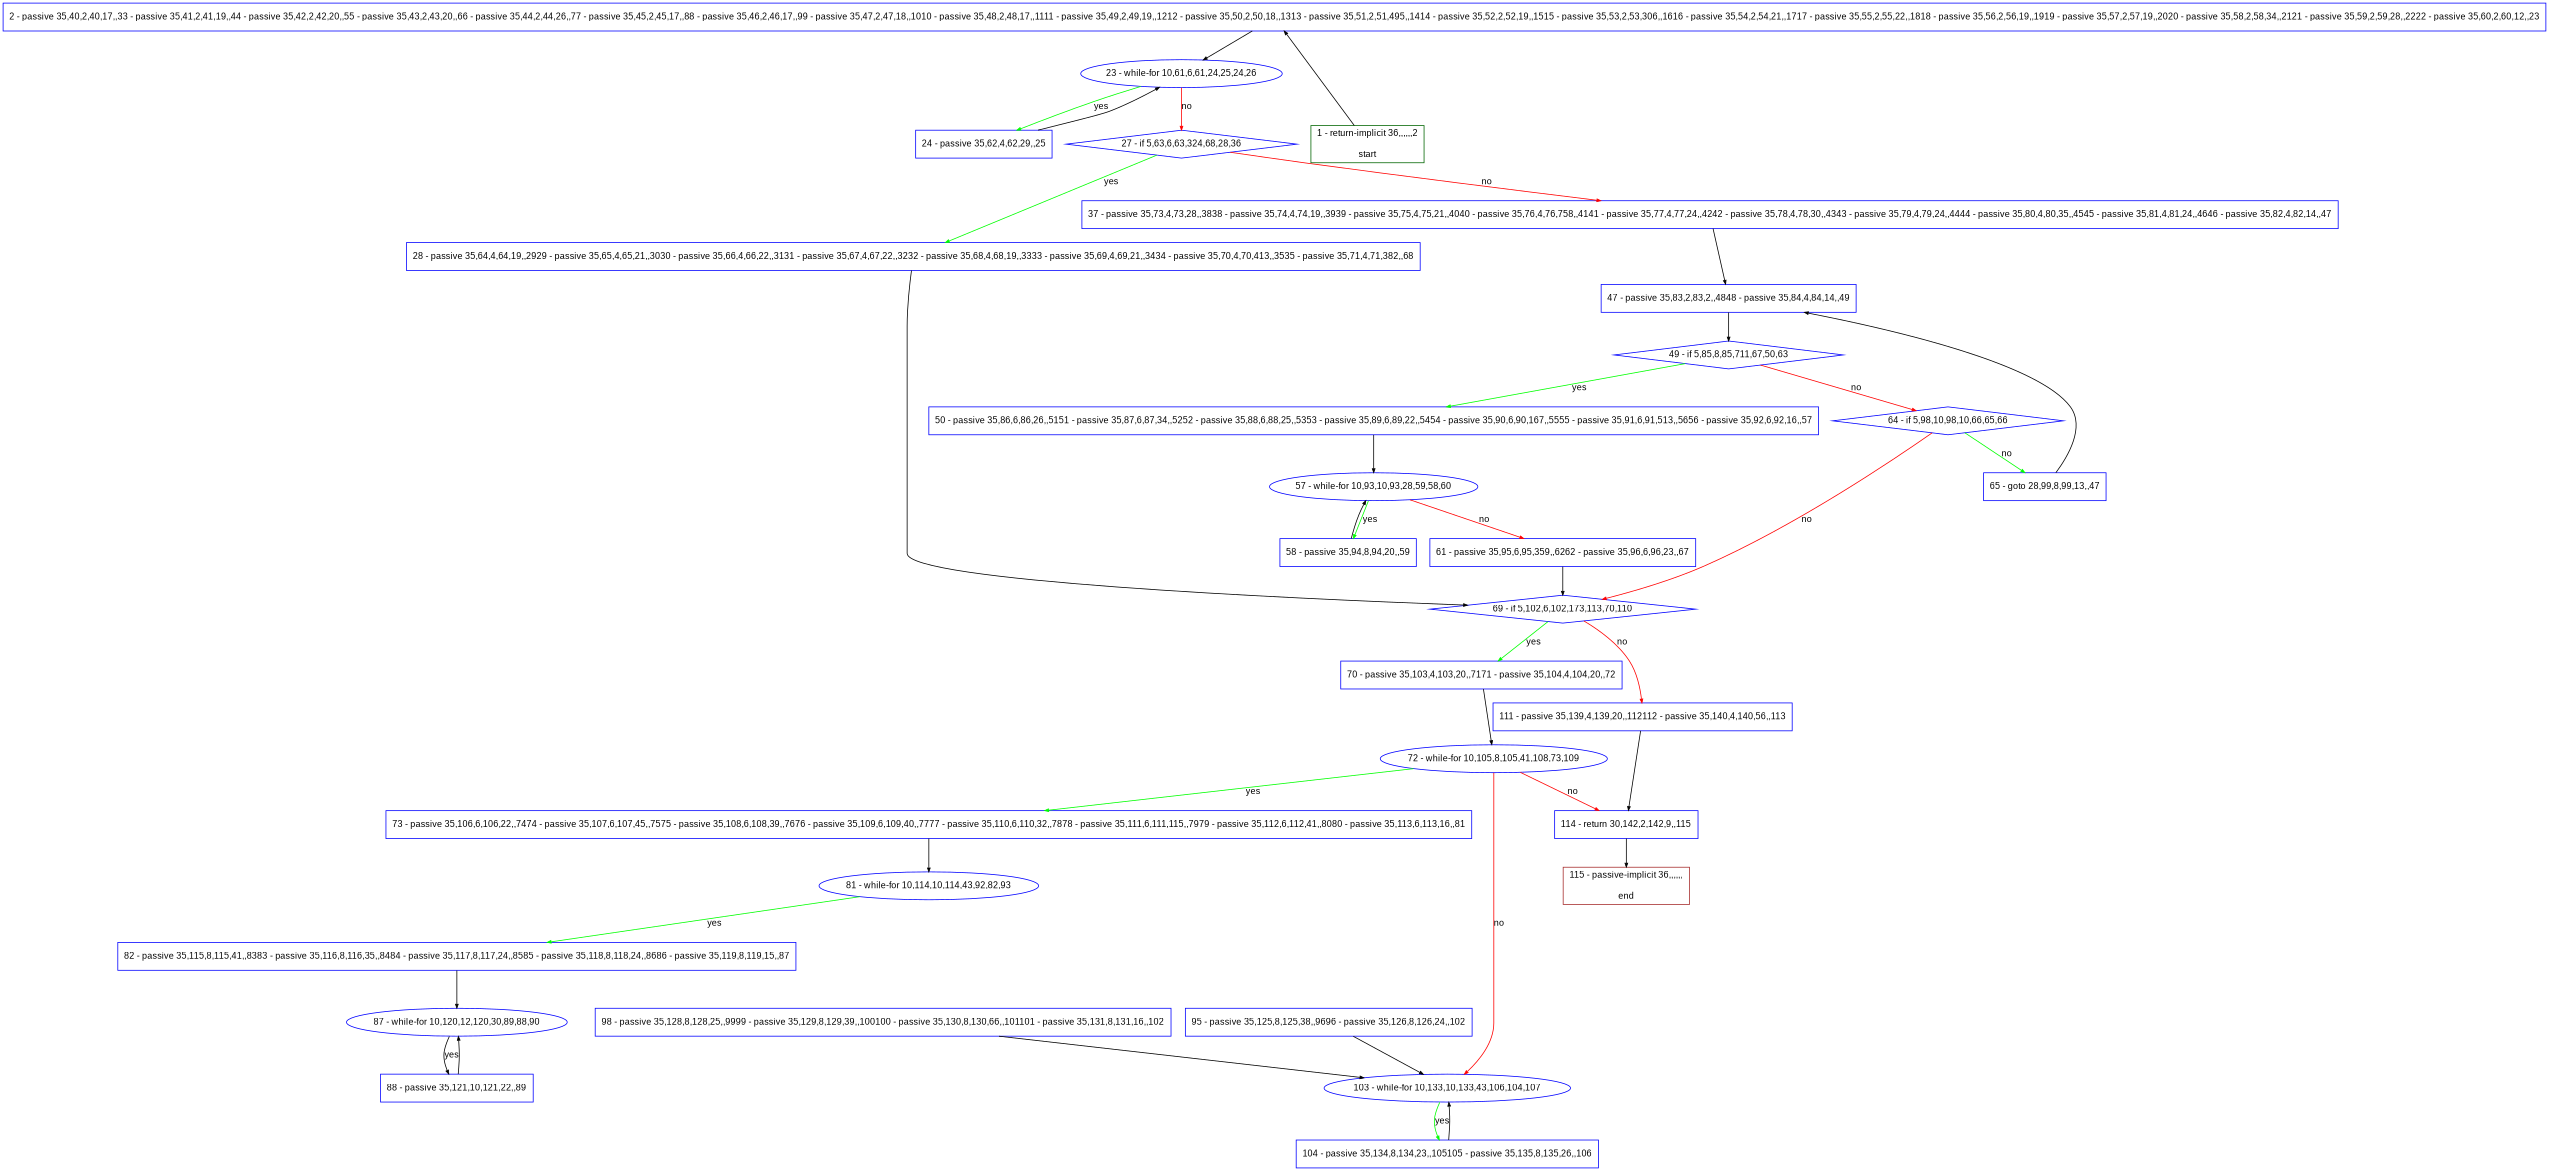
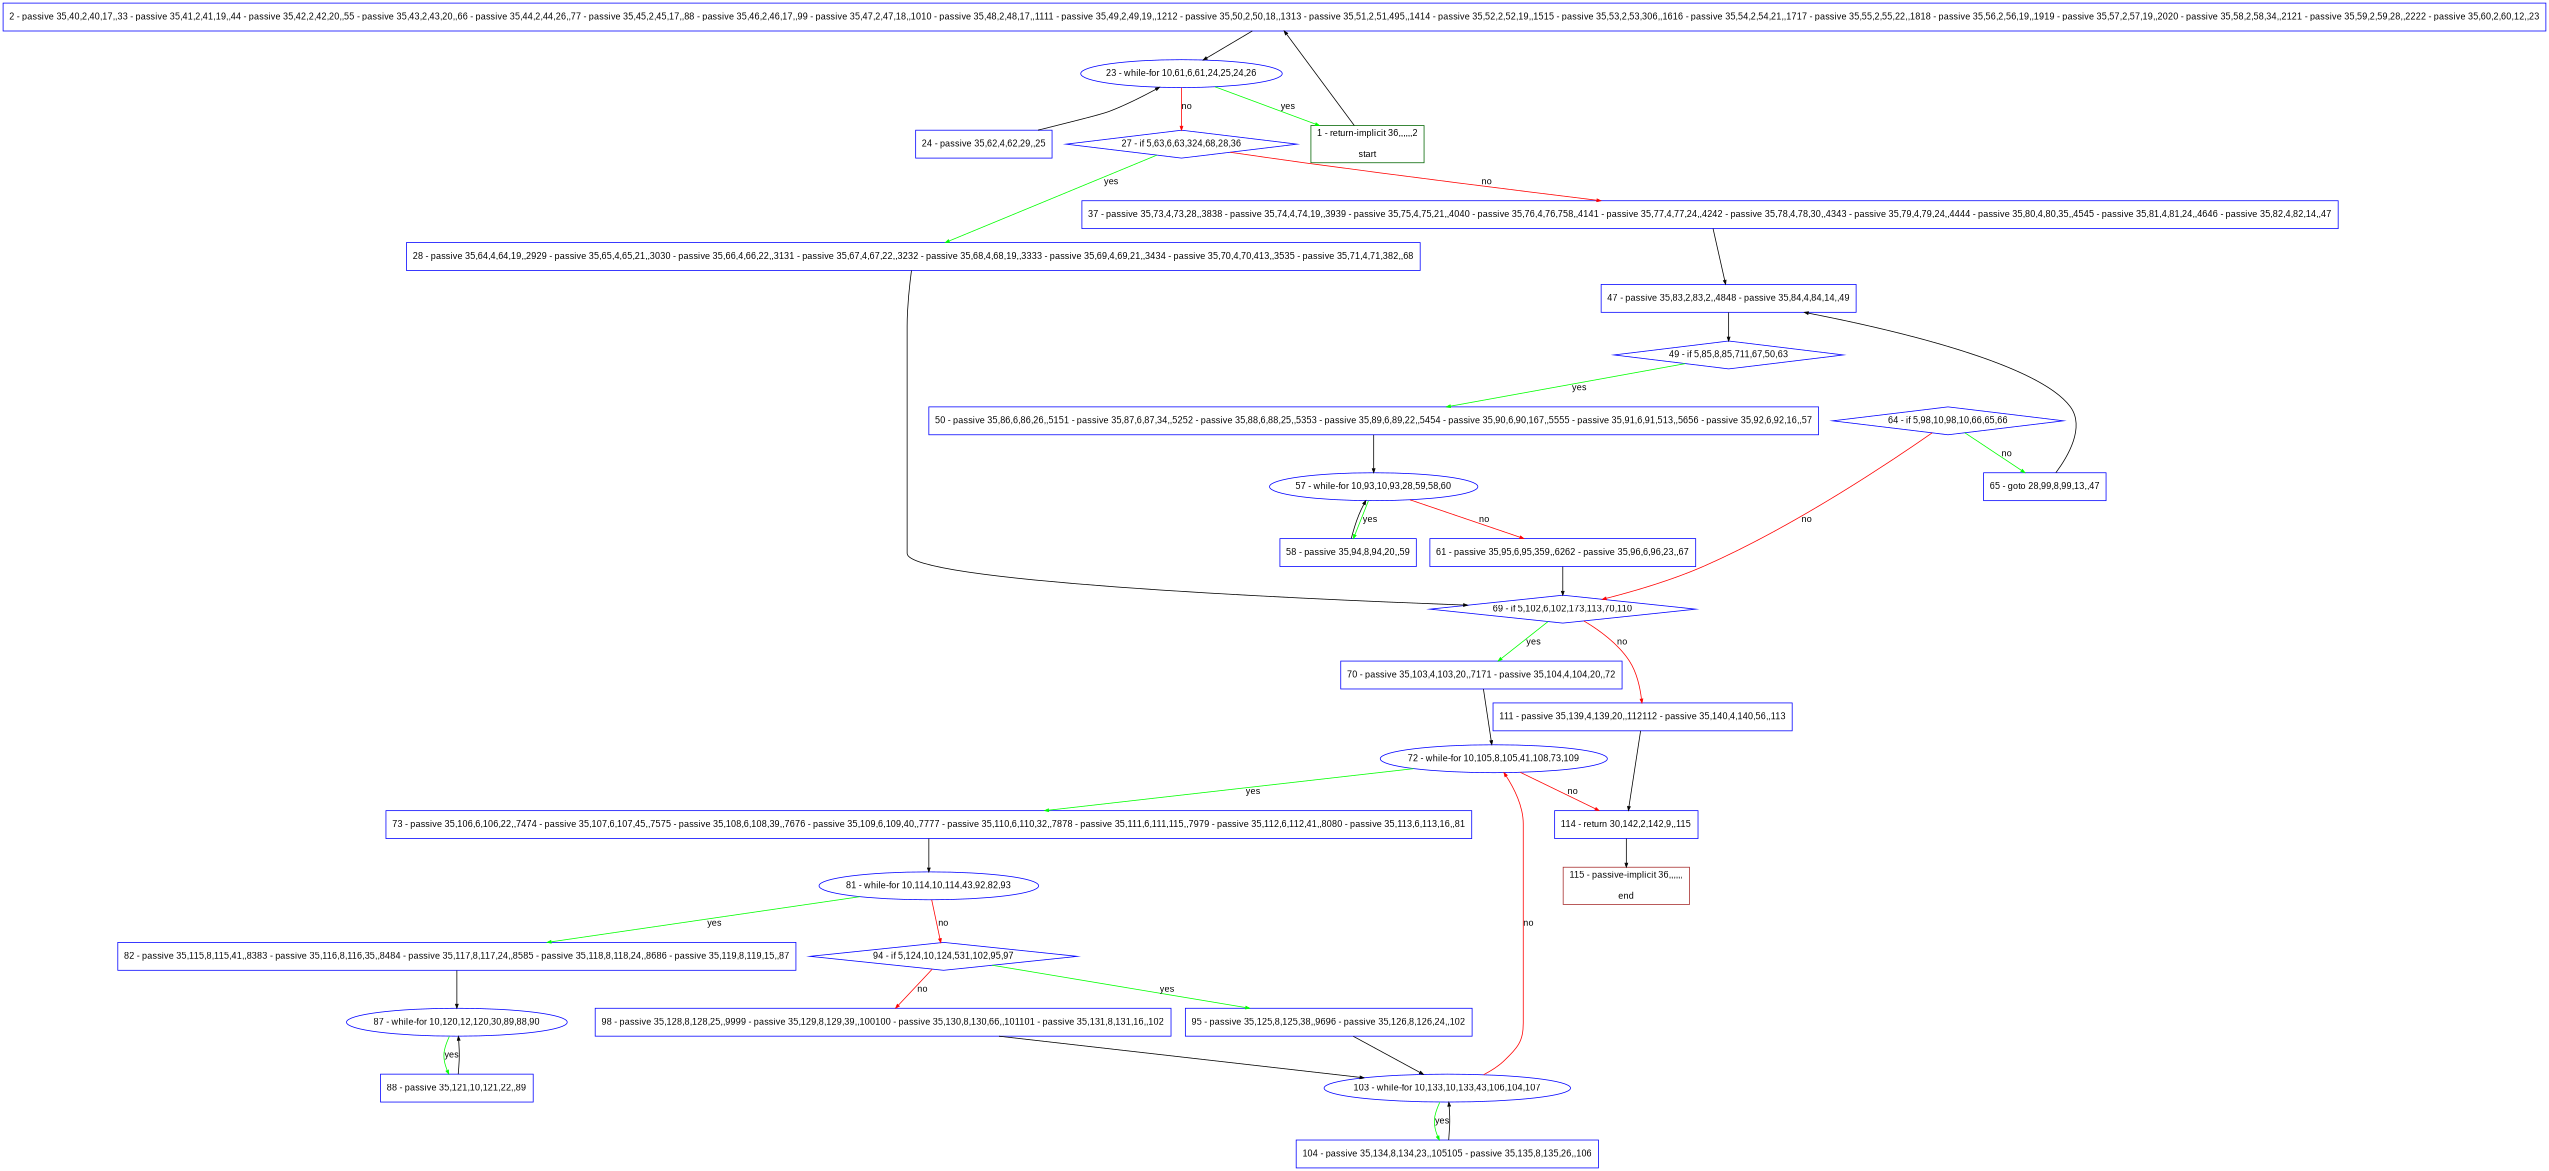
edge "23 - while-for 10,61,6,61,24,25,24,26" -> "24 - passive 35,62,4,62,29,,25": now "23 - while-for 10,61,6,61,24,25,24,26" -> "1 - return-implicit 36,,,,,,2 start"
edge "49 - if 5,85,8,85,711,67,50,63" -> "64 - if 5,98,10,98,10,66,65,66": removed, label "no"
edge "72 - while-for 10,105,8,105,41,108,73,109" -> "103 - while-for 10,133,10,133,43,106,104,107": reversed
node "94 - if 5,124,10,124,531,102,95,97": added
edge "87 - while-for 10,120,12,120,30,89,88,90" -> "88 - passive 35,121,10,121,22,,89": color #000000 -> #00ff00
